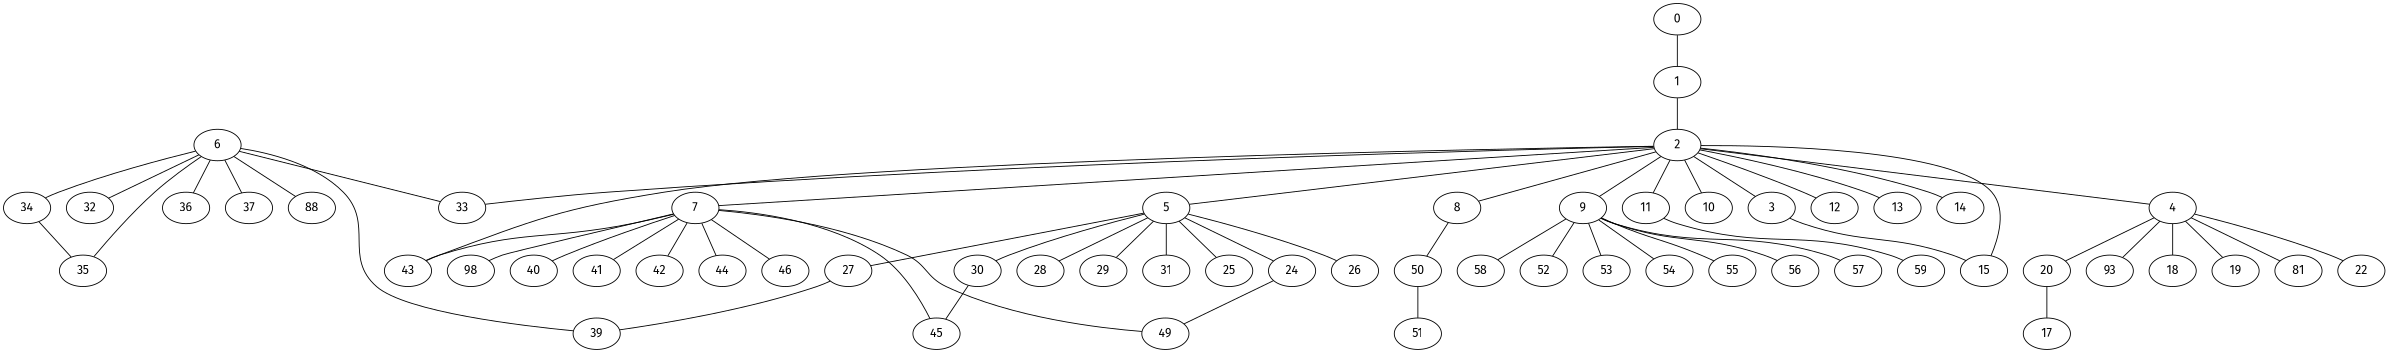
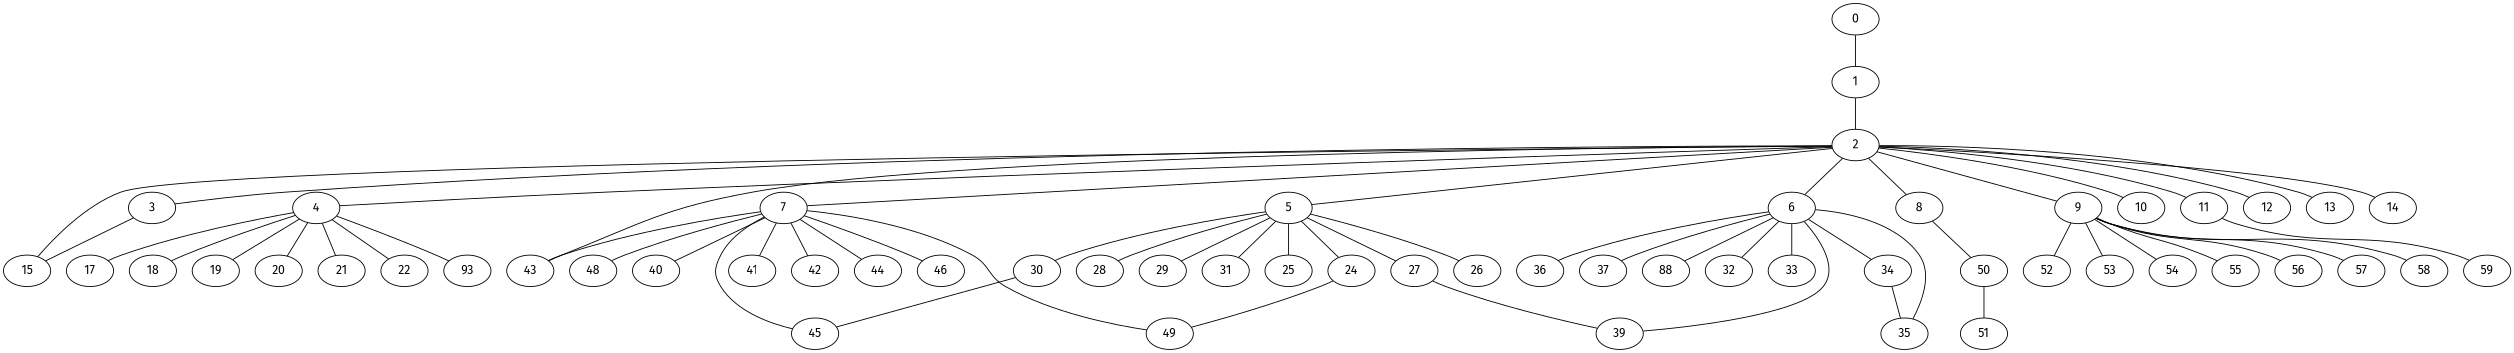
edge "2" -- "33": now "2" -- "6"
node "98": label "98" -> "48"
node "81": label "81" -> "21"
edge "20" -- "17": now "4" -- "17"
